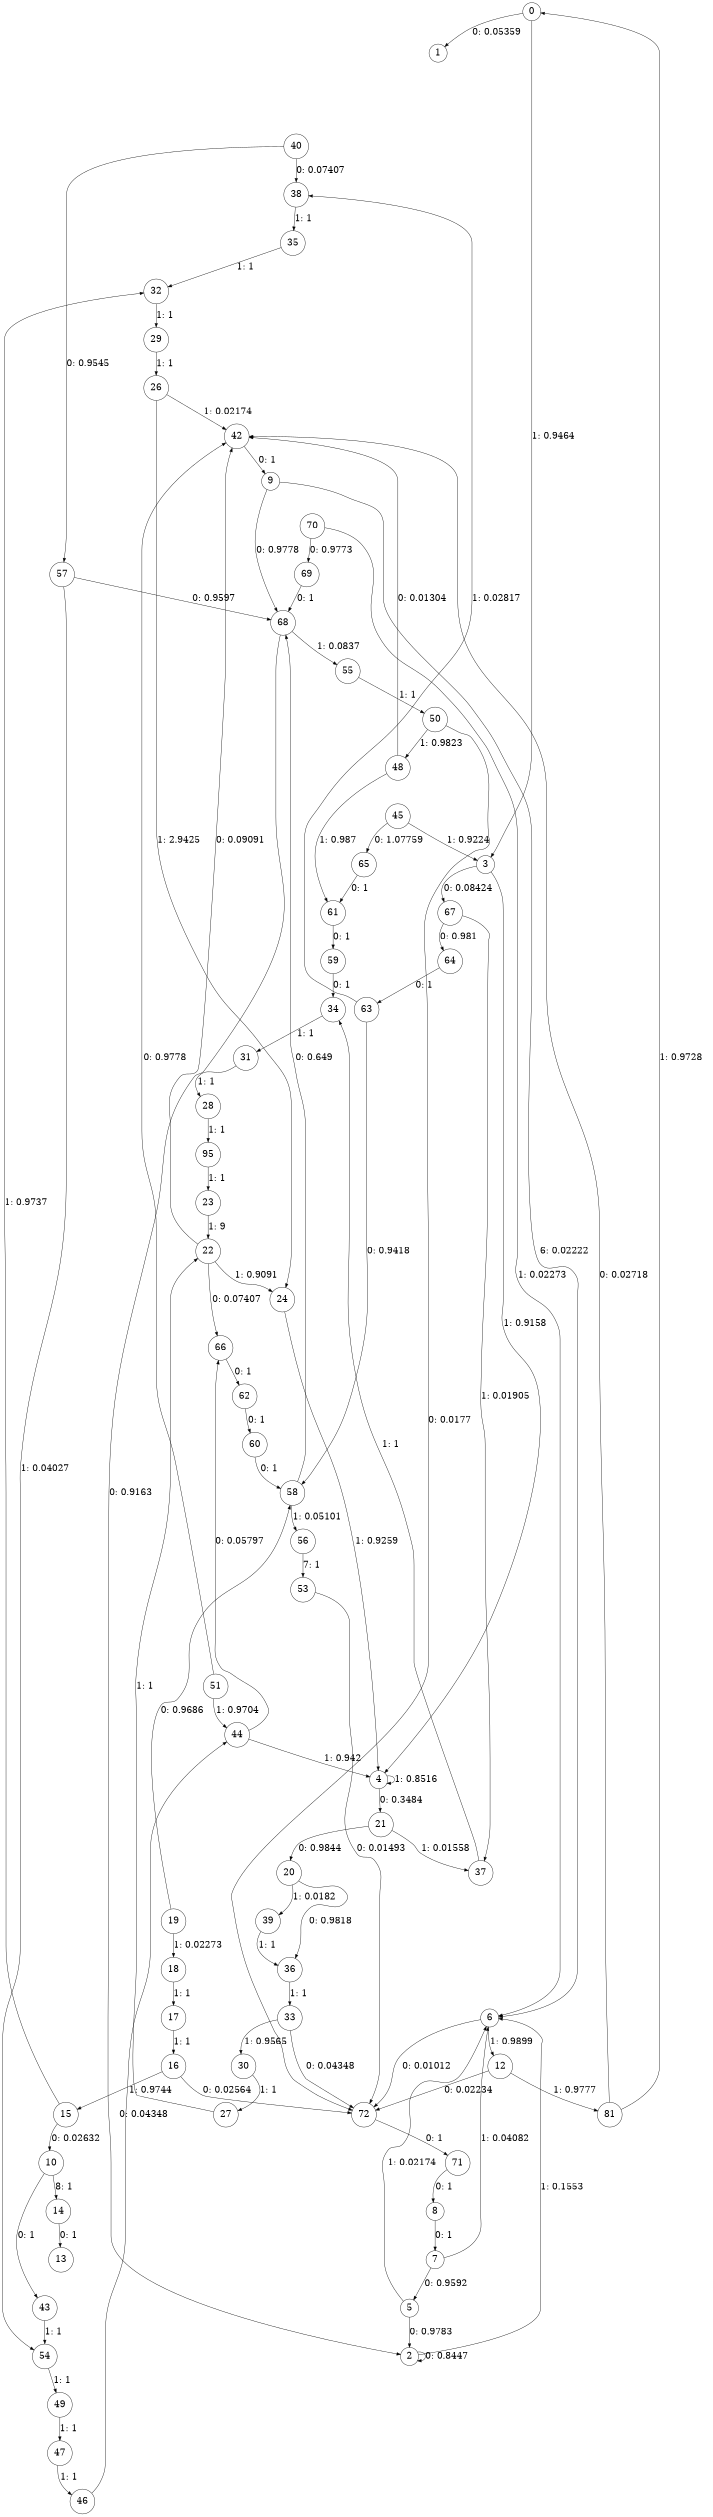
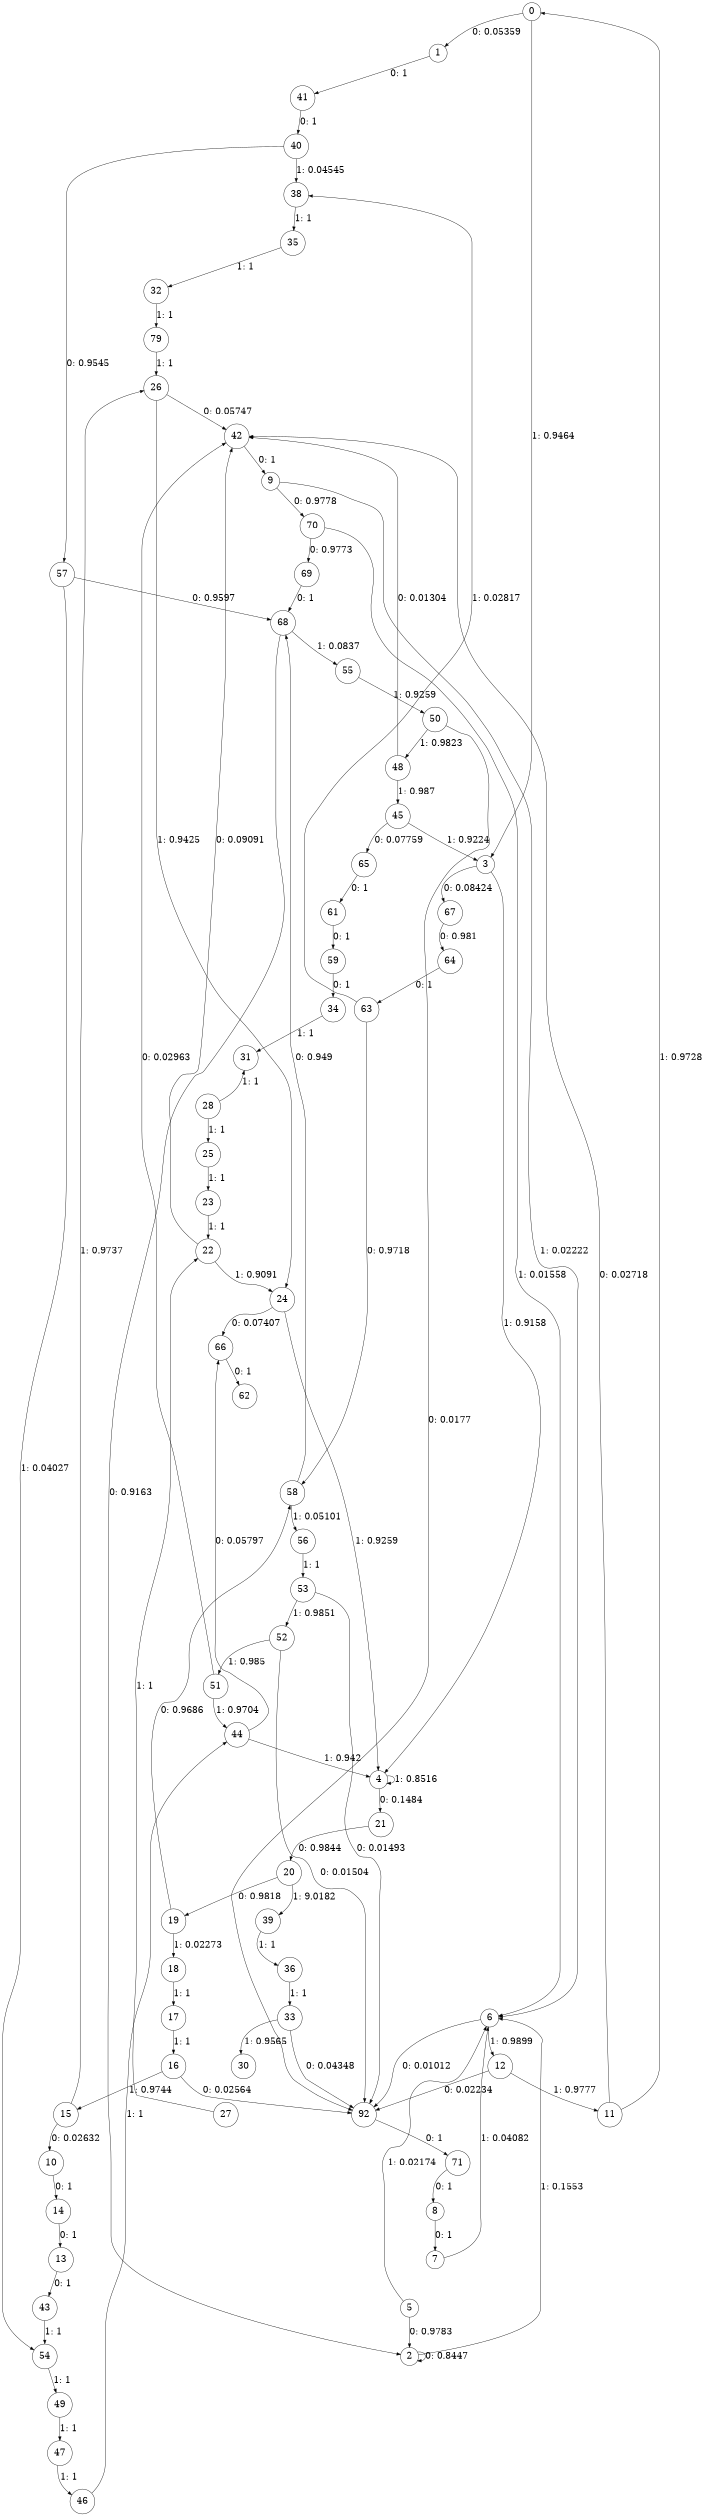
node "41": added
edge "40" -> "38": label "0: 0.07407  " -> "1: 0.04545  "
node "29": label "29" -> "79"
edge "26" -> "42": label "1: 0.02174  " -> "0: 0.05747  "
edge "9" -> "68": now "9" -> "70"
edge "55" -> "50": label "1: 1        " -> "1: 0.9259   "
edge "48" -> "61": now "48" -> "45"
edge "26" -> "24": label "1: 2.9425   " -> "1: 0.9425   "
edge "45" -> "65": label "0: 1.07759  " -> "0: 0.07759  "
edge "51" -> "42": label "0: 0.9778   " -> "0: 0.02963  "
edge "58" -> "68": label "0: 0.649    " -> "0: 0.949    "
edge "31" -> "28": reversed
edge "15" -> "32": now "15" -> "26"
node "95": label "95" -> "25"
edge "23" -> "22": label "1: 9        " -> "1: 1        "
edge "63" -> "58": label "0: 0.9418   " -> "0: 0.9718   "
edge "9" -> "6": label "6: 0.02222  " -> "1: 0.02222  "
edge "70" -> "6": label "1: 0.02273  " -> "1: 0.01558  "
edge "22" -> "66": now "24" -> "66"
node "60": removed
edge "56" -> "53": label "7: 1        " -> "1: 1        "
node "52": added
edge "4" -> "21": label "0: 0.3484   " -> "0: 0.1484   "
node "37": removed
edge "20" -> "39": label "1: 0.0182   " -> "1: 9.0182   "
edge "20" -> "36": now "20" -> "19"
edge "30" -> "27": removed, label "1: 1"
edge "46" -> "44": label "0: 0.04348  " -> "1: 1        "
node "72": label "72" -> "92"
node "81": label "81" -> "11"
edge "10" -> "14": label "8: 1        " -> "0: 1        "
edge "10" -> "43": now "13" -> "43"
edge "7" -> "5": removed, label "0: 0.9592"
